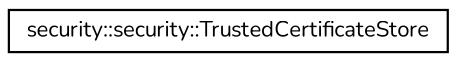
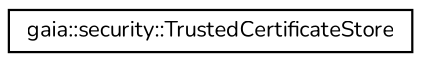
node "security::security::TrustedCertificateStore": label "security::security::TrustedCertificateStore" -> "gaia::security::TrustedCertificateStore"
